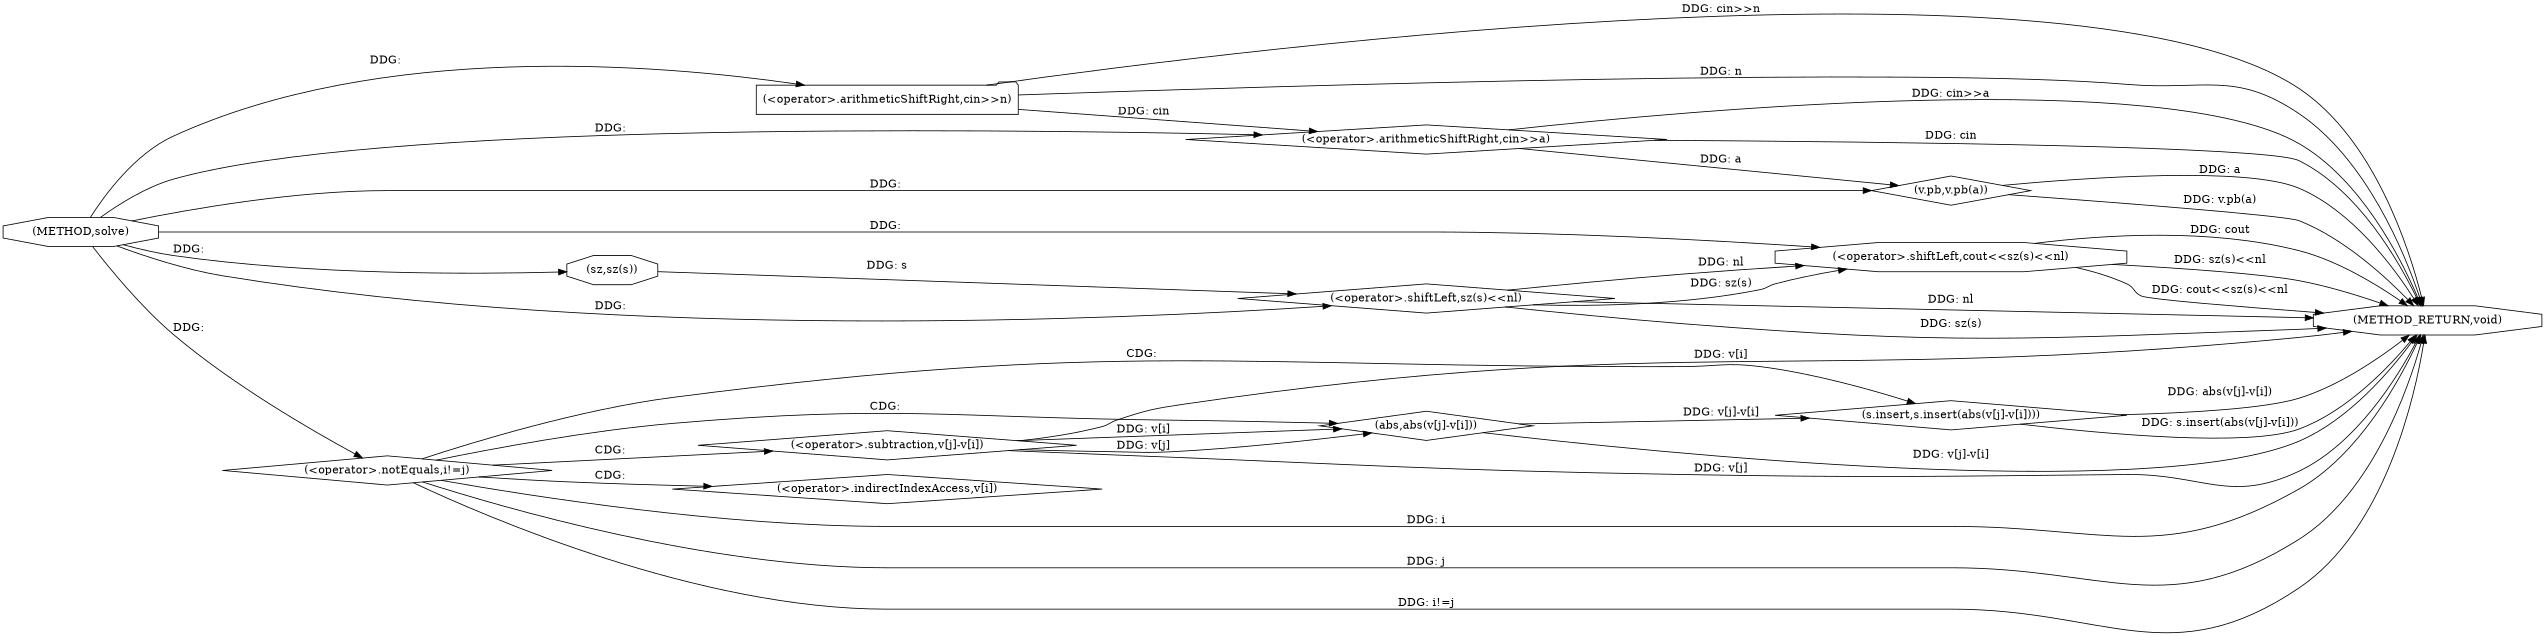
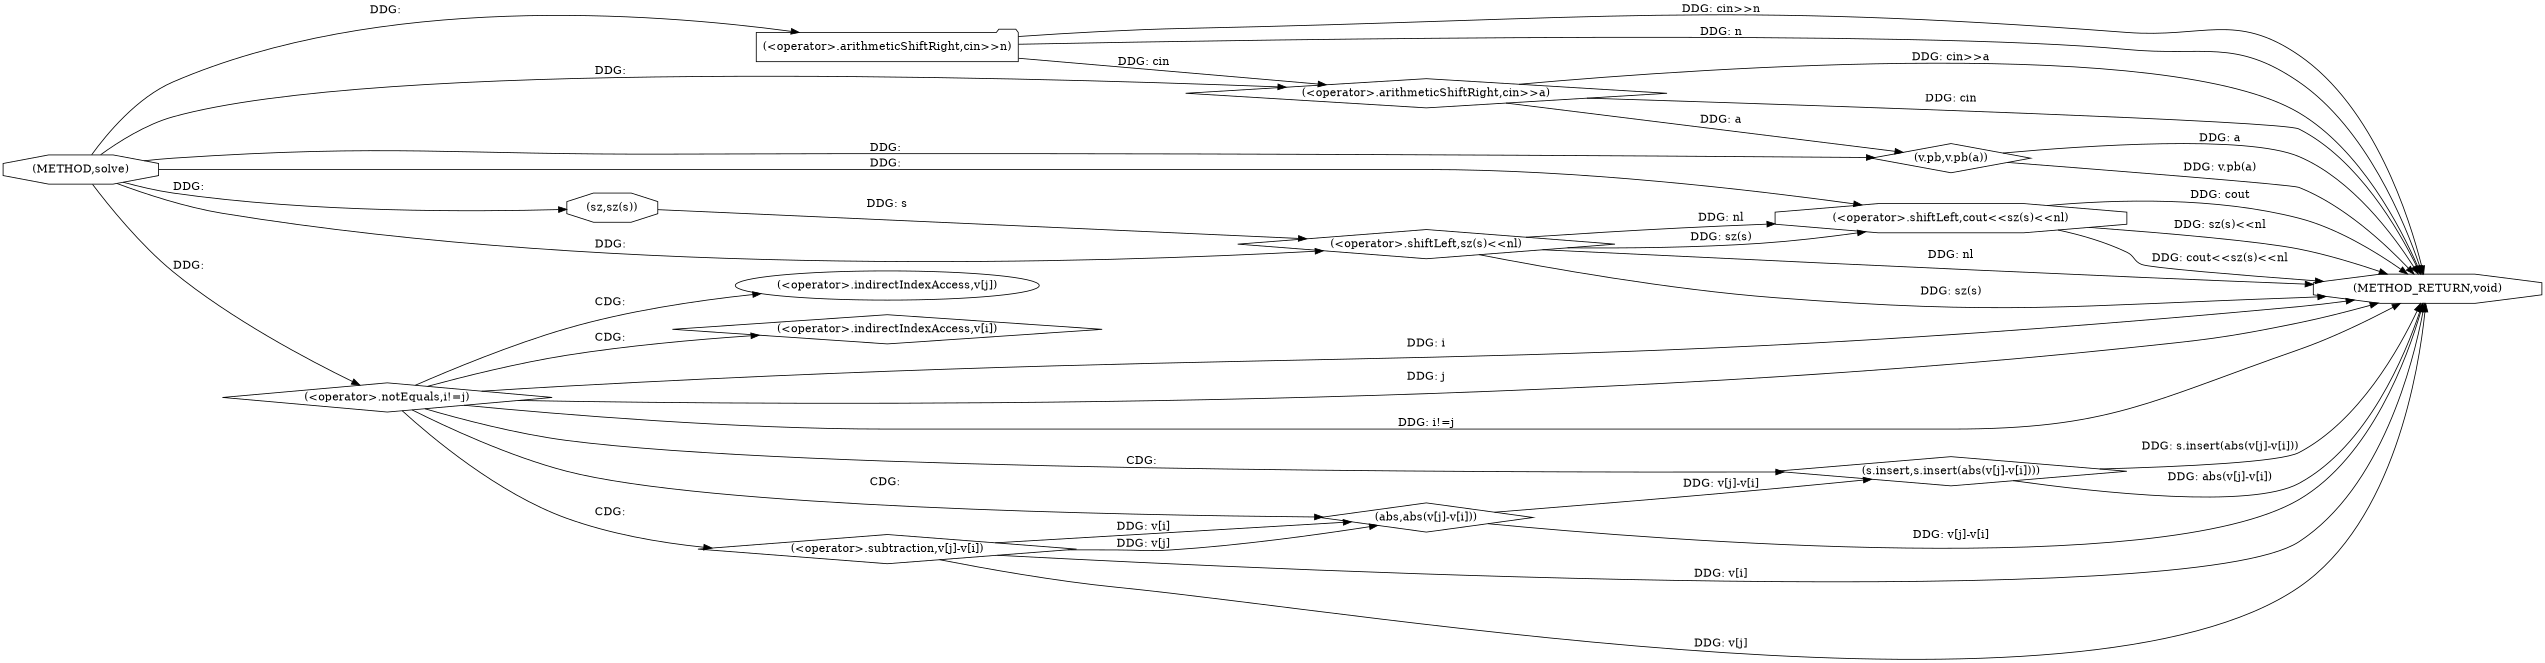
node "(<operator>.indirectIndexAccess,v[j])": added
